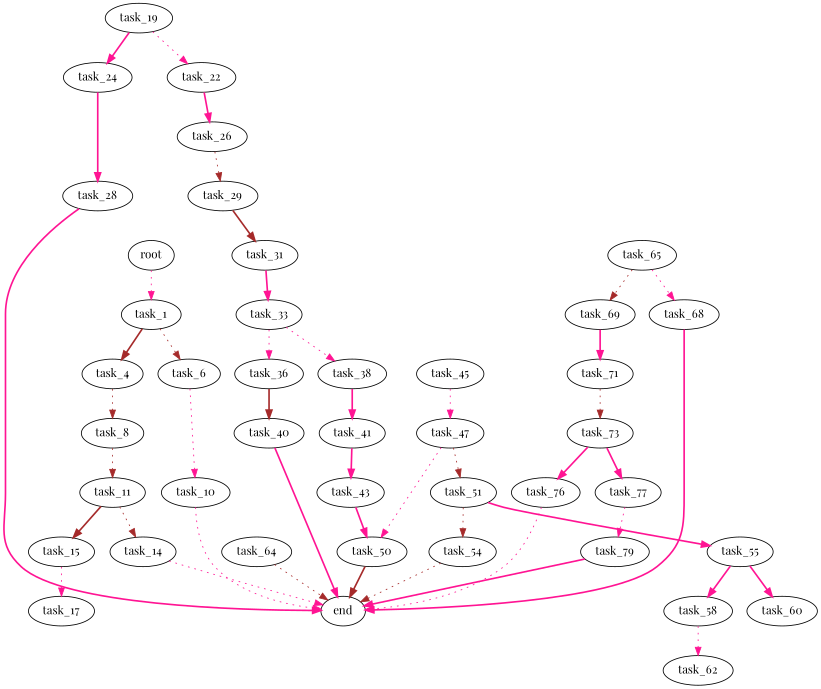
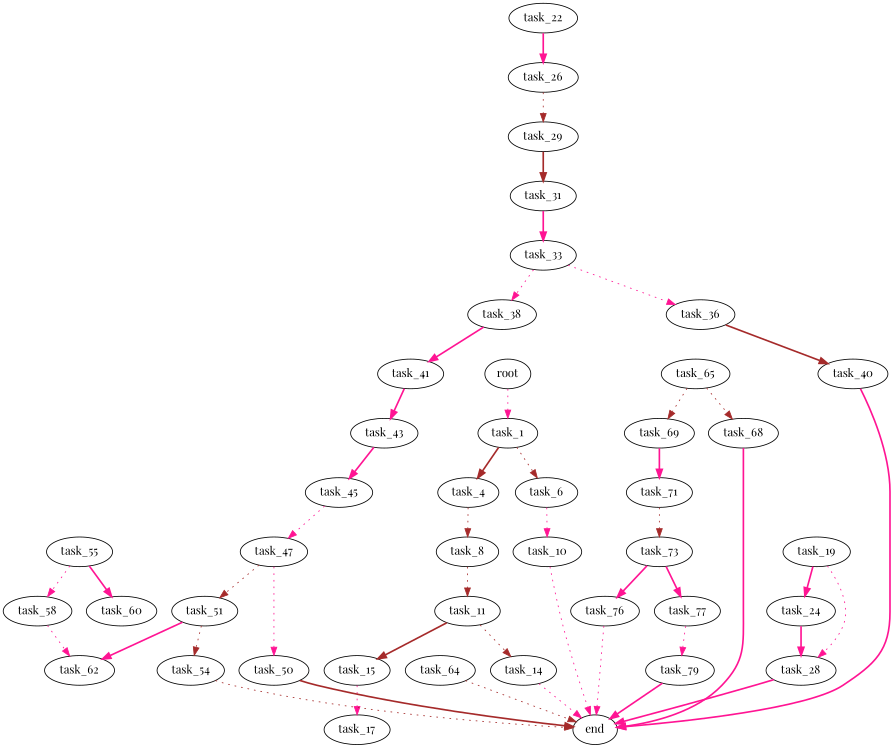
edge "task_19" -> "task_22": now "task_19" -> "task_28"
edge "task_65" -> "task_68": color deeppink -> brown
edge "task_43" -> "task_50": now "task_43" -> "task_45"
edge "task_51" -> "task_55": now "task_51" -> "task_62"
edge "task_55" -> "task_58": style bold -> dotted
